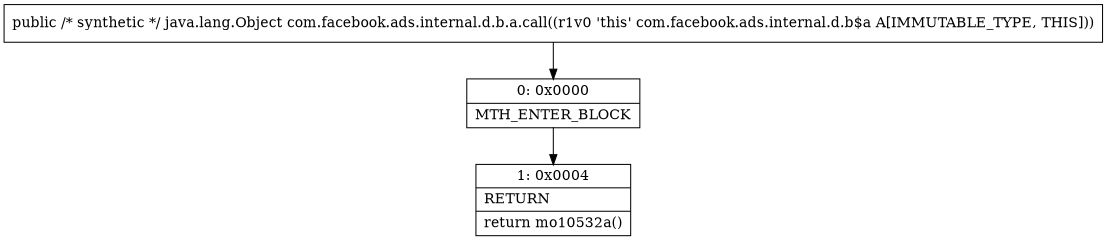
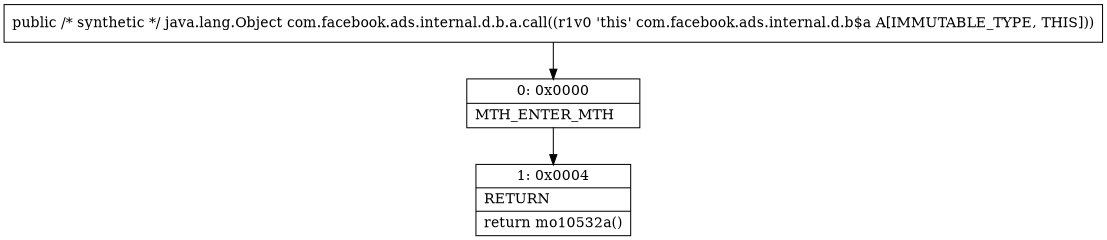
node "0: 0x0000": text "MTH_ENTER_BLOCK" -> "MTH_ENTER_MTH"
